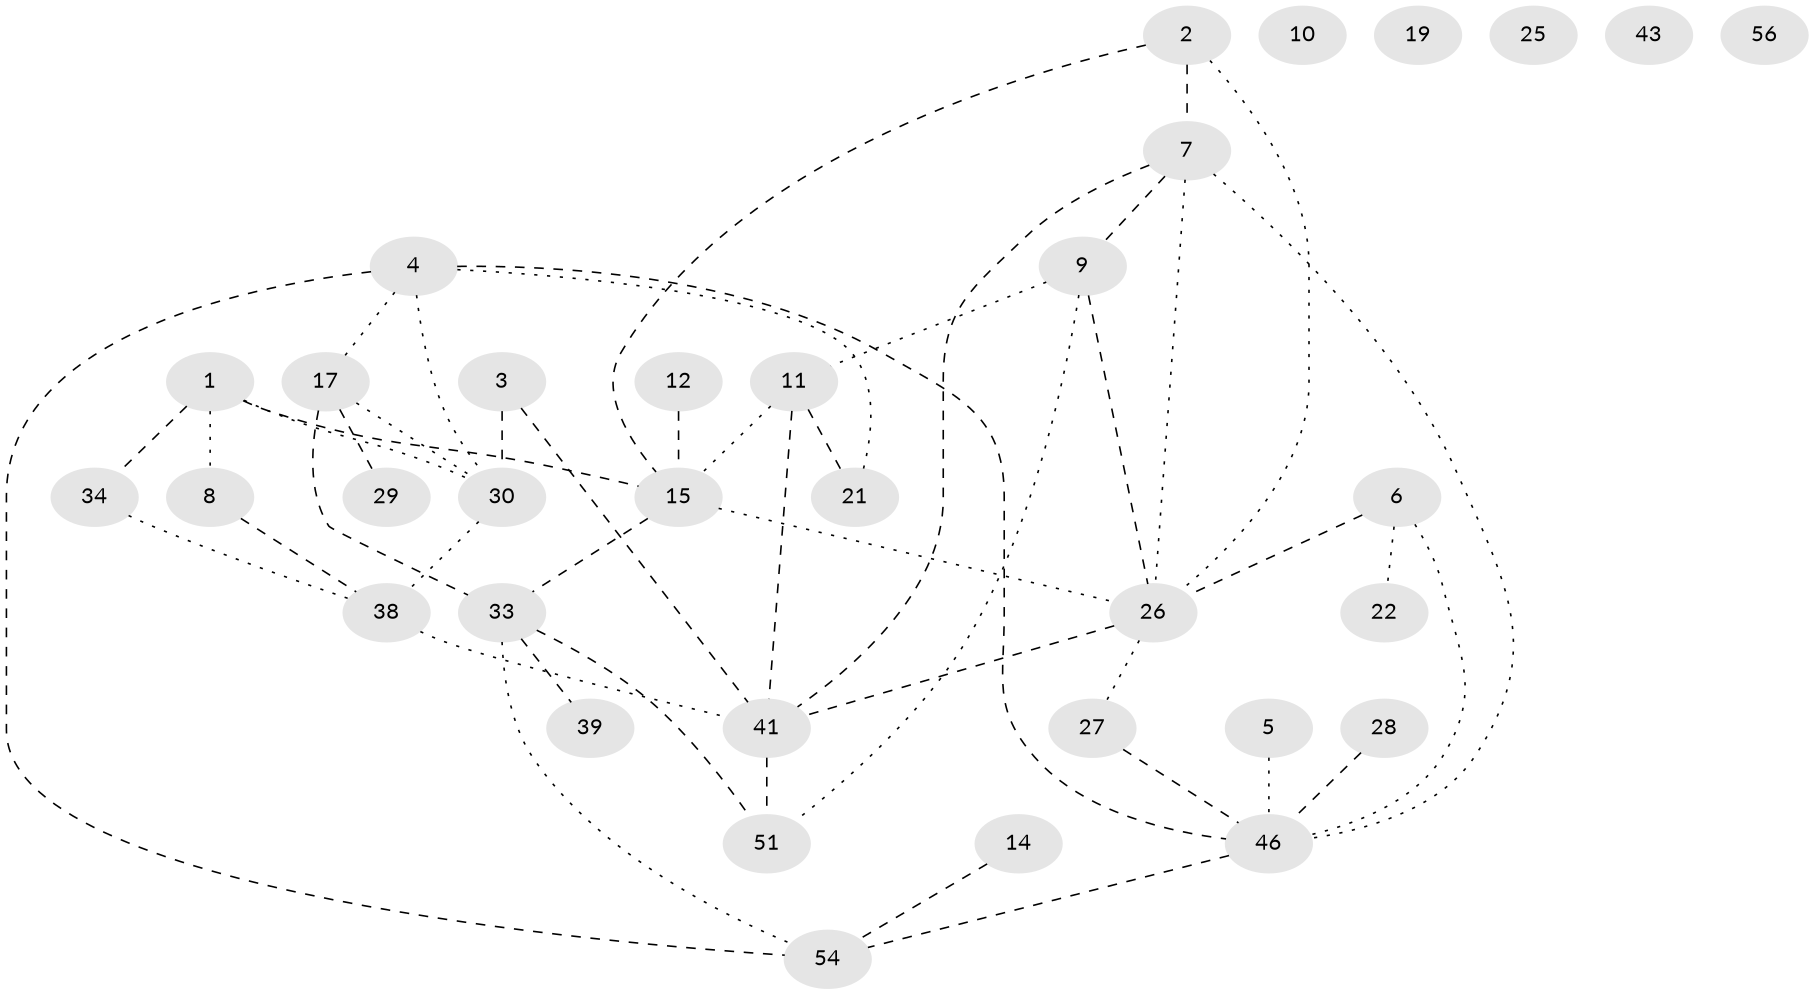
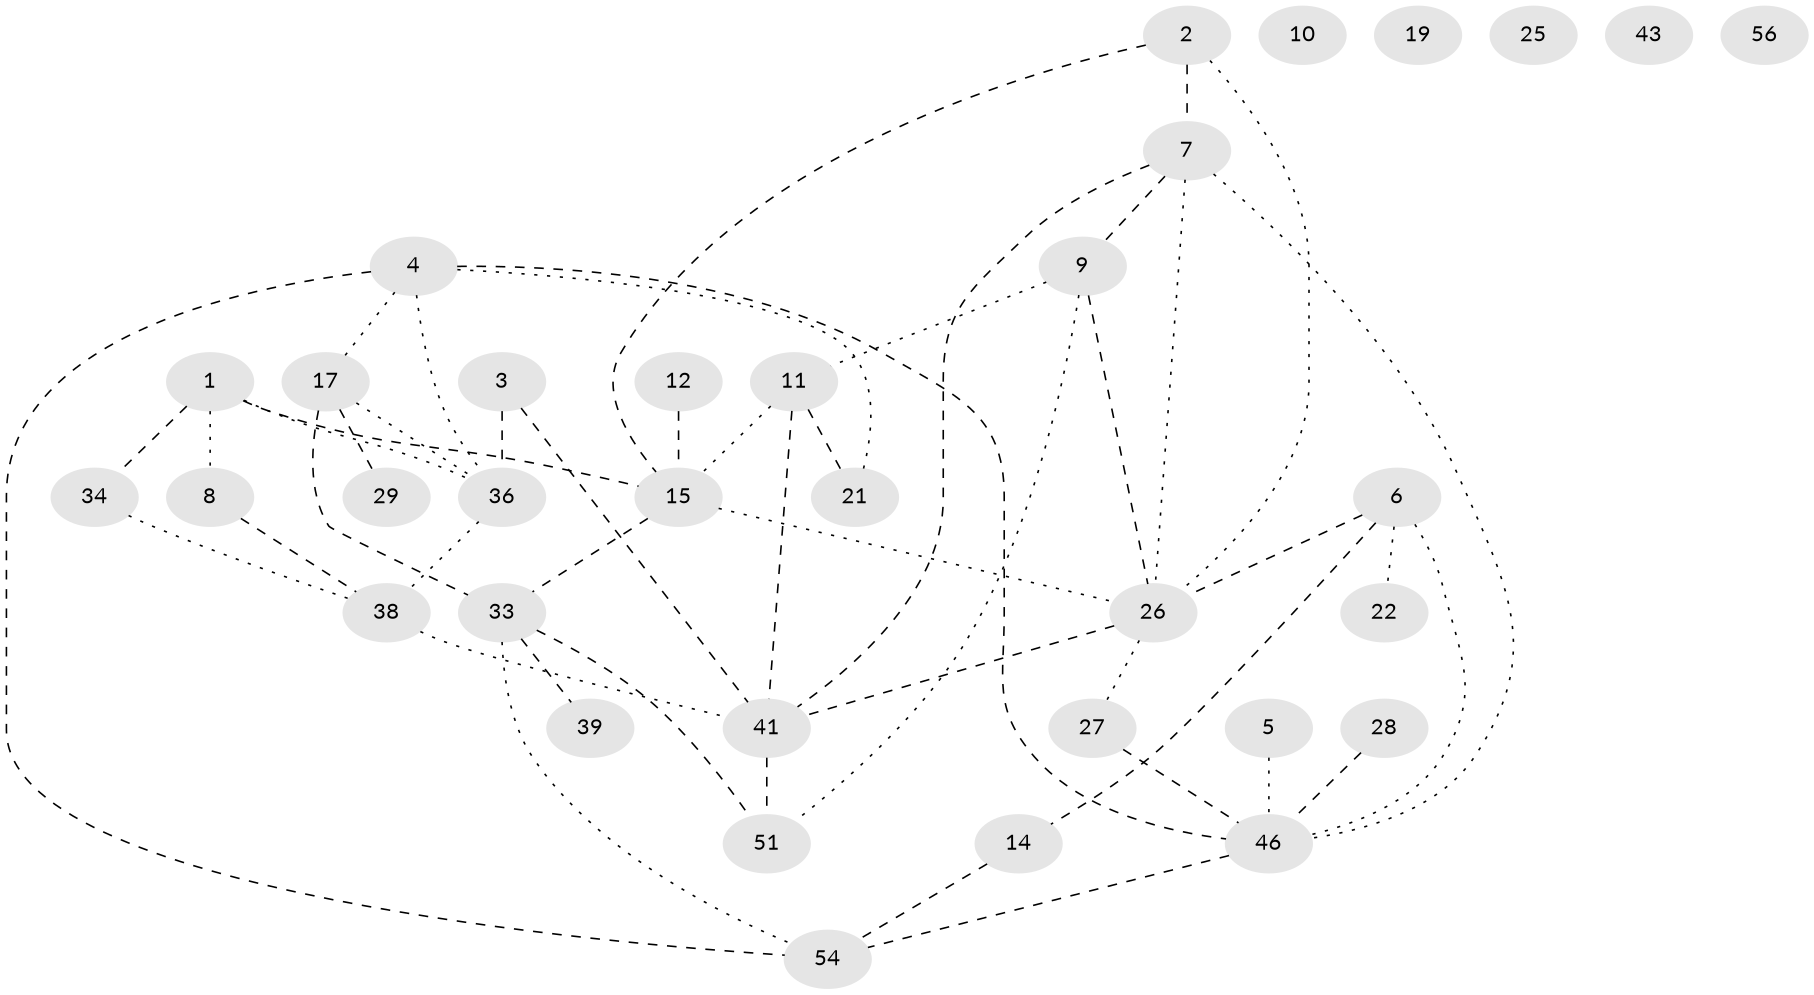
node "30": label "30" -> "36"
edge "6" -- "14": added
